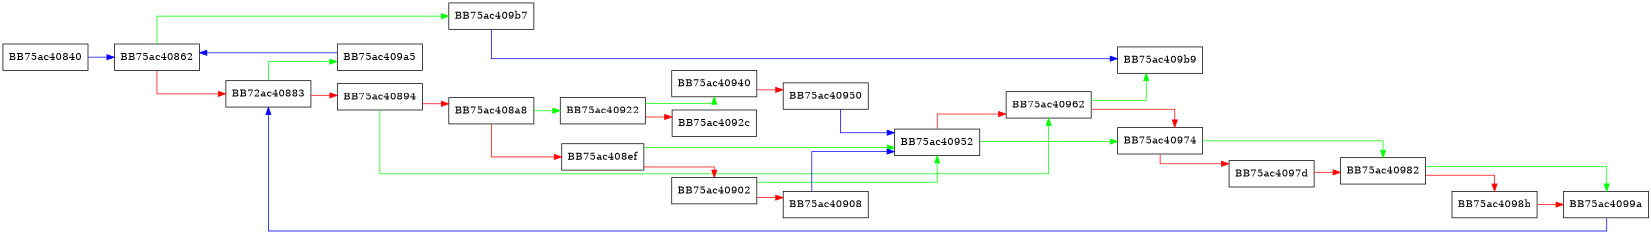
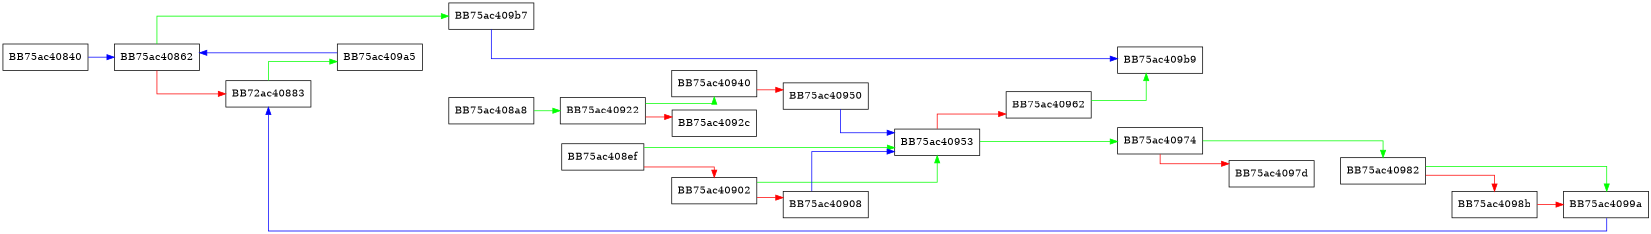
node "BB75ac40894": removed
edge "BB75ac40962" -> "BB75ac40974": removed
node "BB75ac40952": label "BB75ac40952" -> "BB75ac40953"
edge "BB75ac408a8" -> "BB75ac408ef": removed
edge "BB75ac4097d" -> "BB75ac40982": removed
